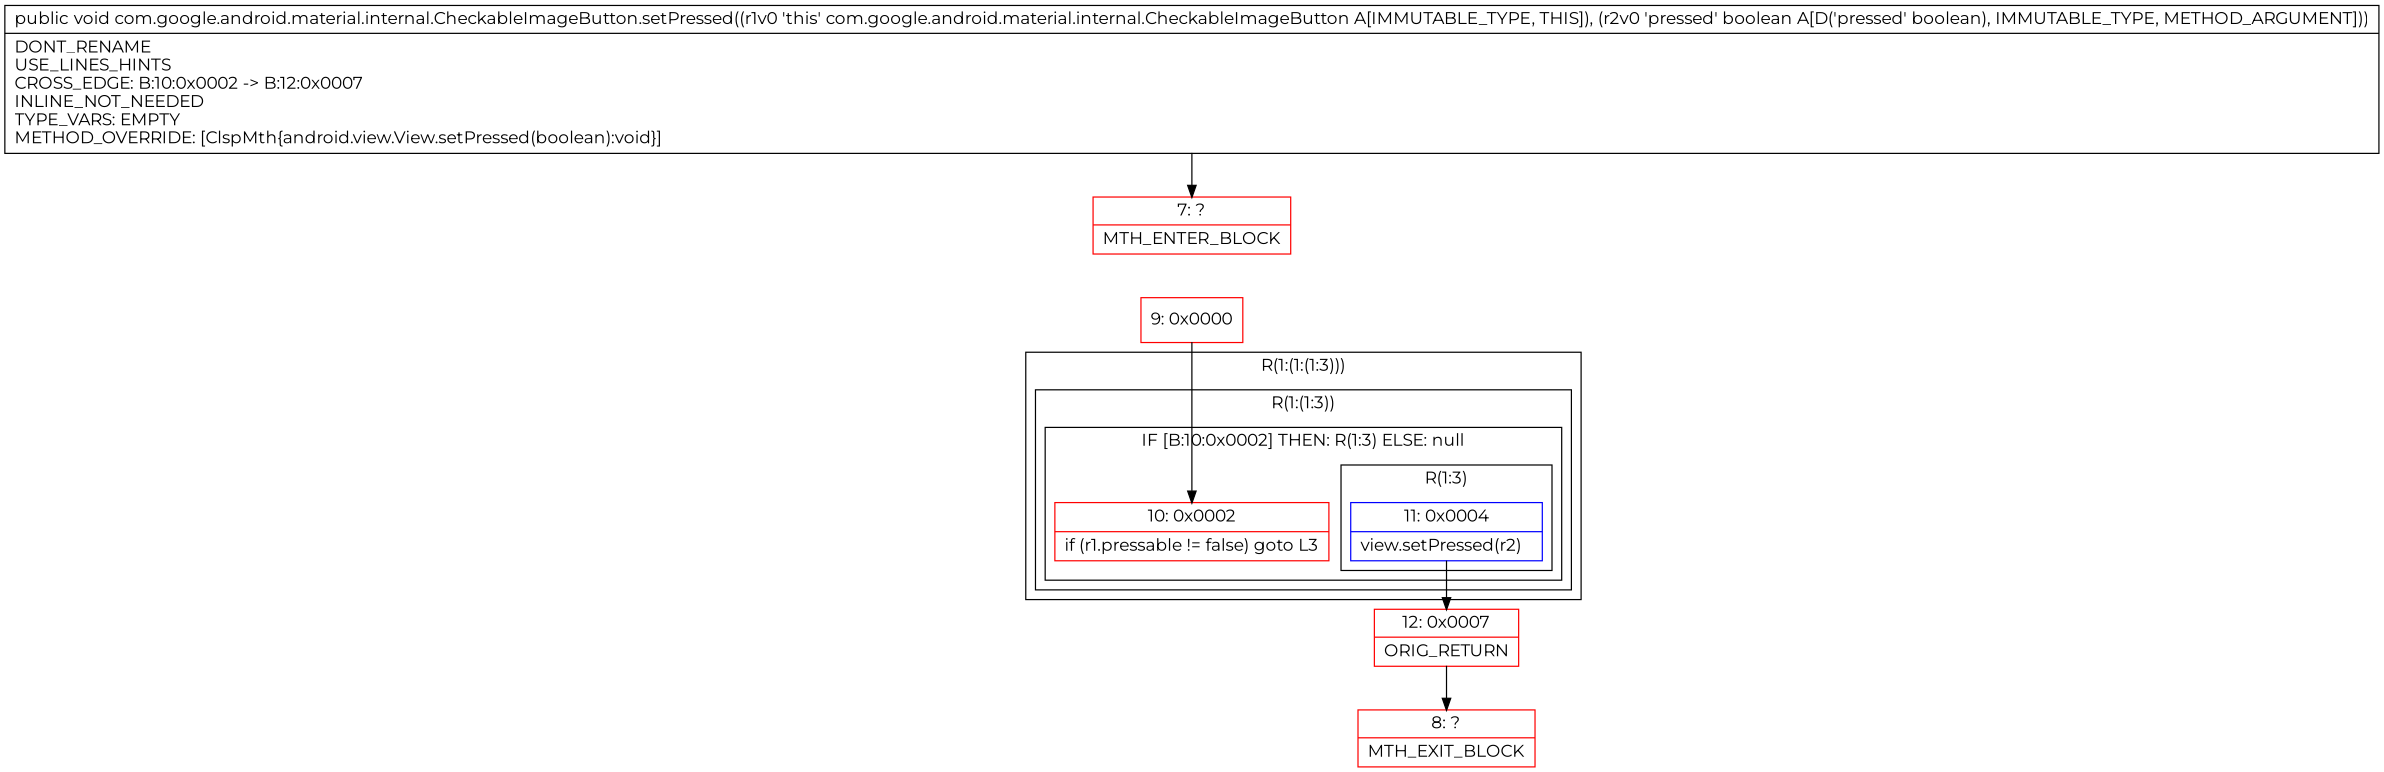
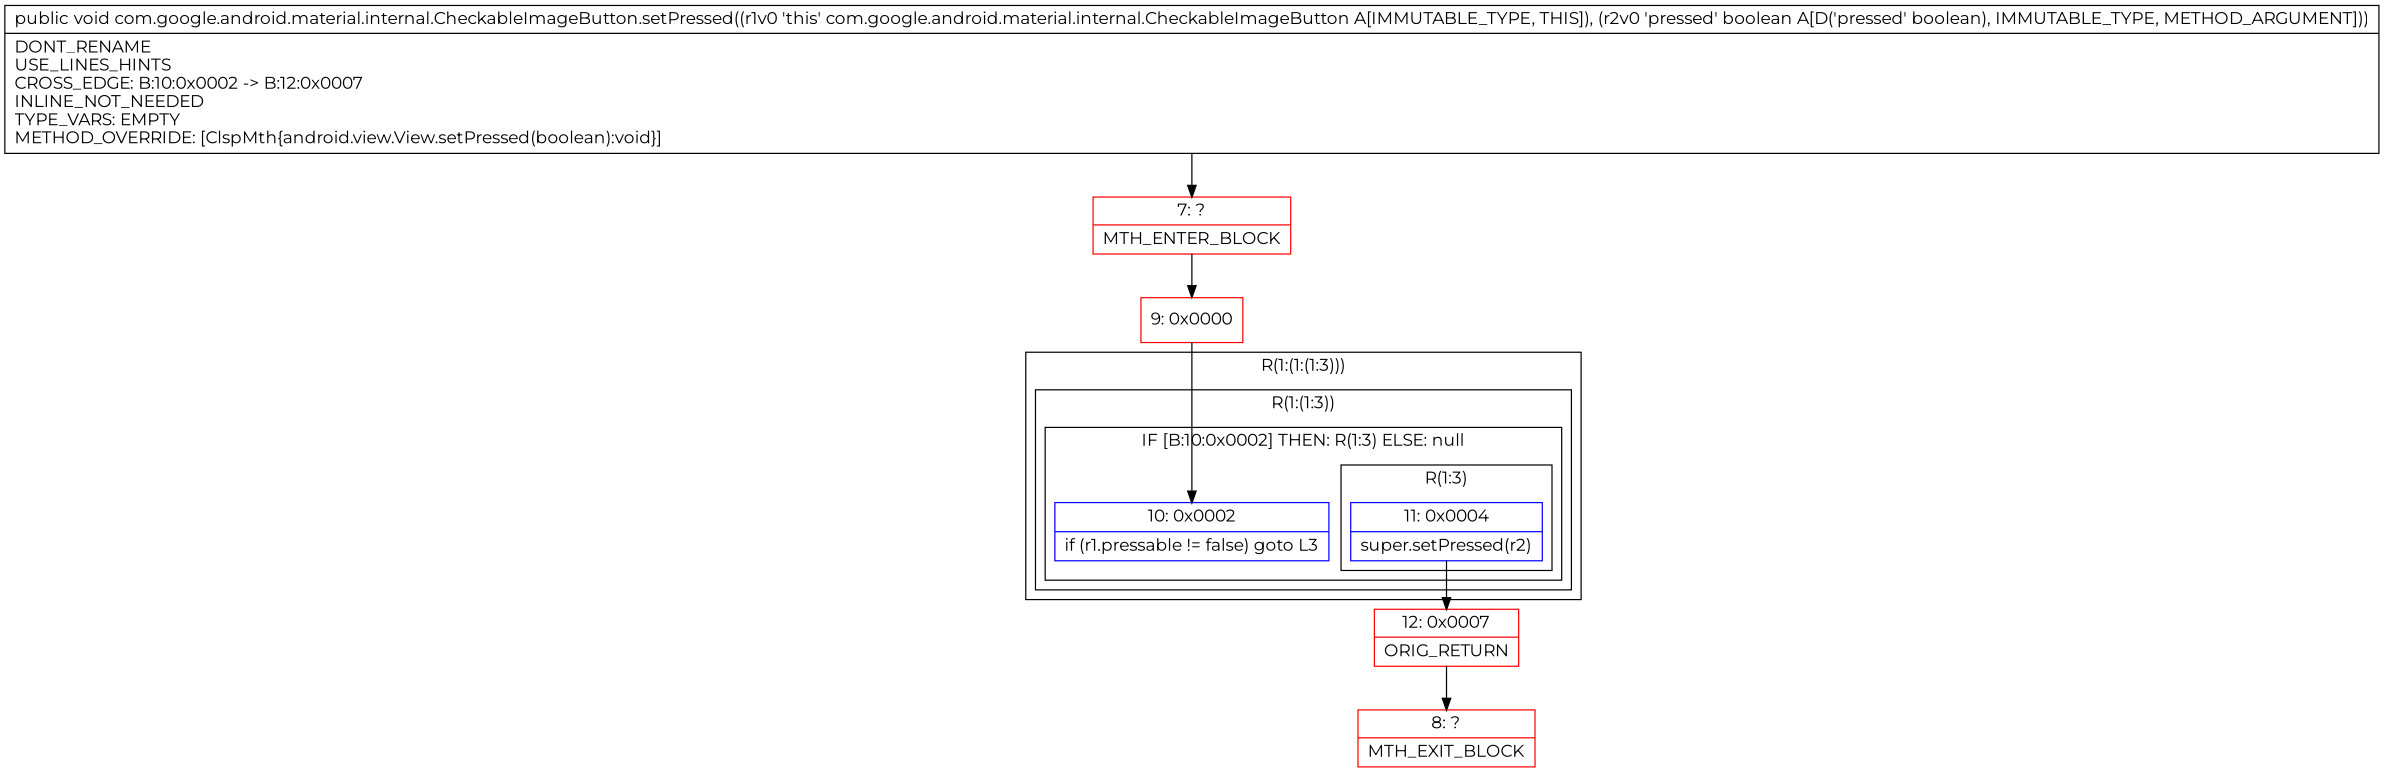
edge "7: ?" -> "9: 0x0000": added
node "10: 0x0002": color red -> blue
node "11: 0x0004": text "view.setPressed(r2)" -> "super.setPressed(r2)"
